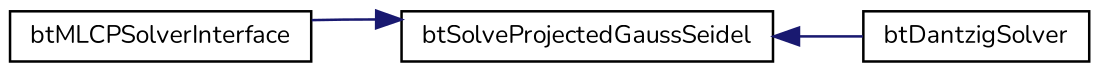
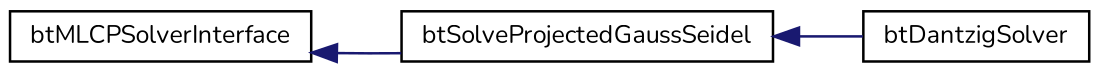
edge "btMLCPSolverInterface" -> "btSolveProjectedGaussSeidel": reversed
